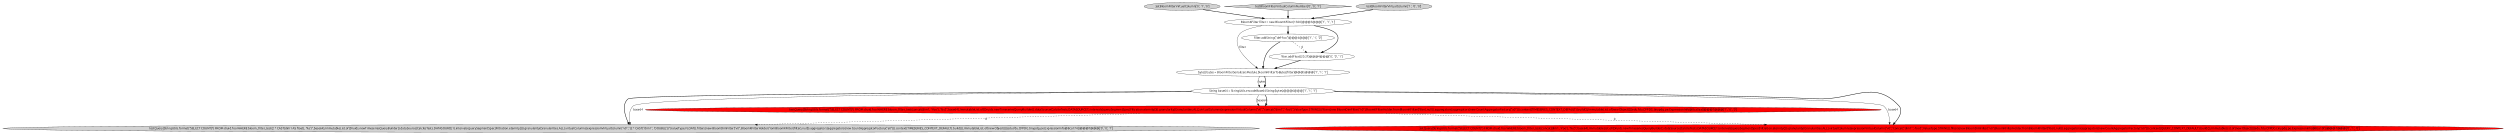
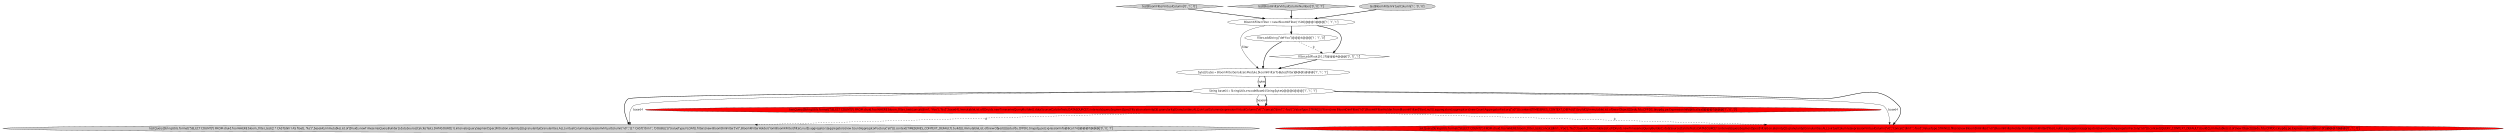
node "testBloomFilterVirtualColumn['0', '1', '0']": shape ellipse -> diamond
node "filter.addFloat(20.2f)@@@4@@@['0', '0', '1']": shape ellipse -> diamond
